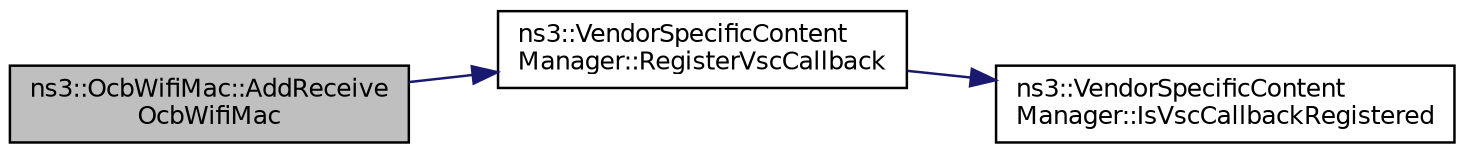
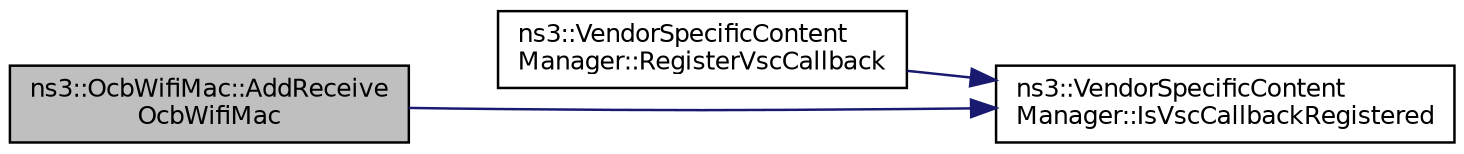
edge "ns3::OcbWifiMac::AddReceive OcbWifiMac" -> "ns3::VendorSpecificContent Manager::RegisterVscCallback": now "ns3::OcbWifiMac::AddReceive OcbWifiMac" -> "ns3::VendorSpecificContent Manager::IsVscCallbackRegistered"
